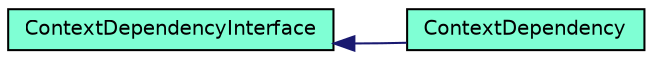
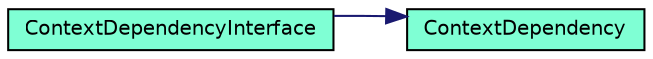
edge "ContextDependency" -> "ContextDependencyInterface": reversed
